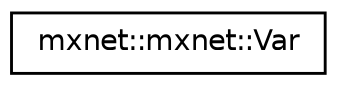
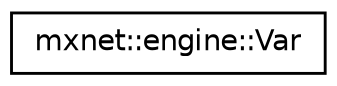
node "mxnet::mxnet::Var": label "mxnet::mxnet::Var" -> "mxnet::engine::Var"
